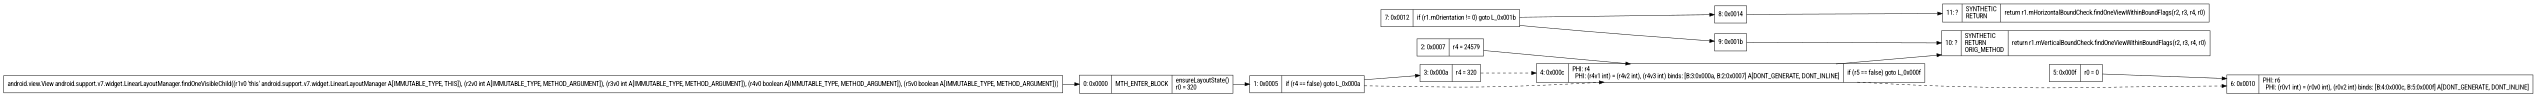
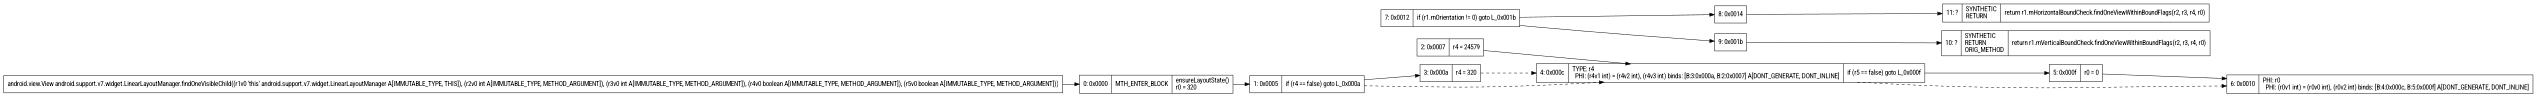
edge "4: 0x000c" -> "10: ?": now "4: 0x000c" -> "5: 0x000f"
node "4: 0x000c": text "PHI: r4" -> "TYPE: r4"
node "6: 0x0010": text "PHI: r6" -> "PHI: r0"
